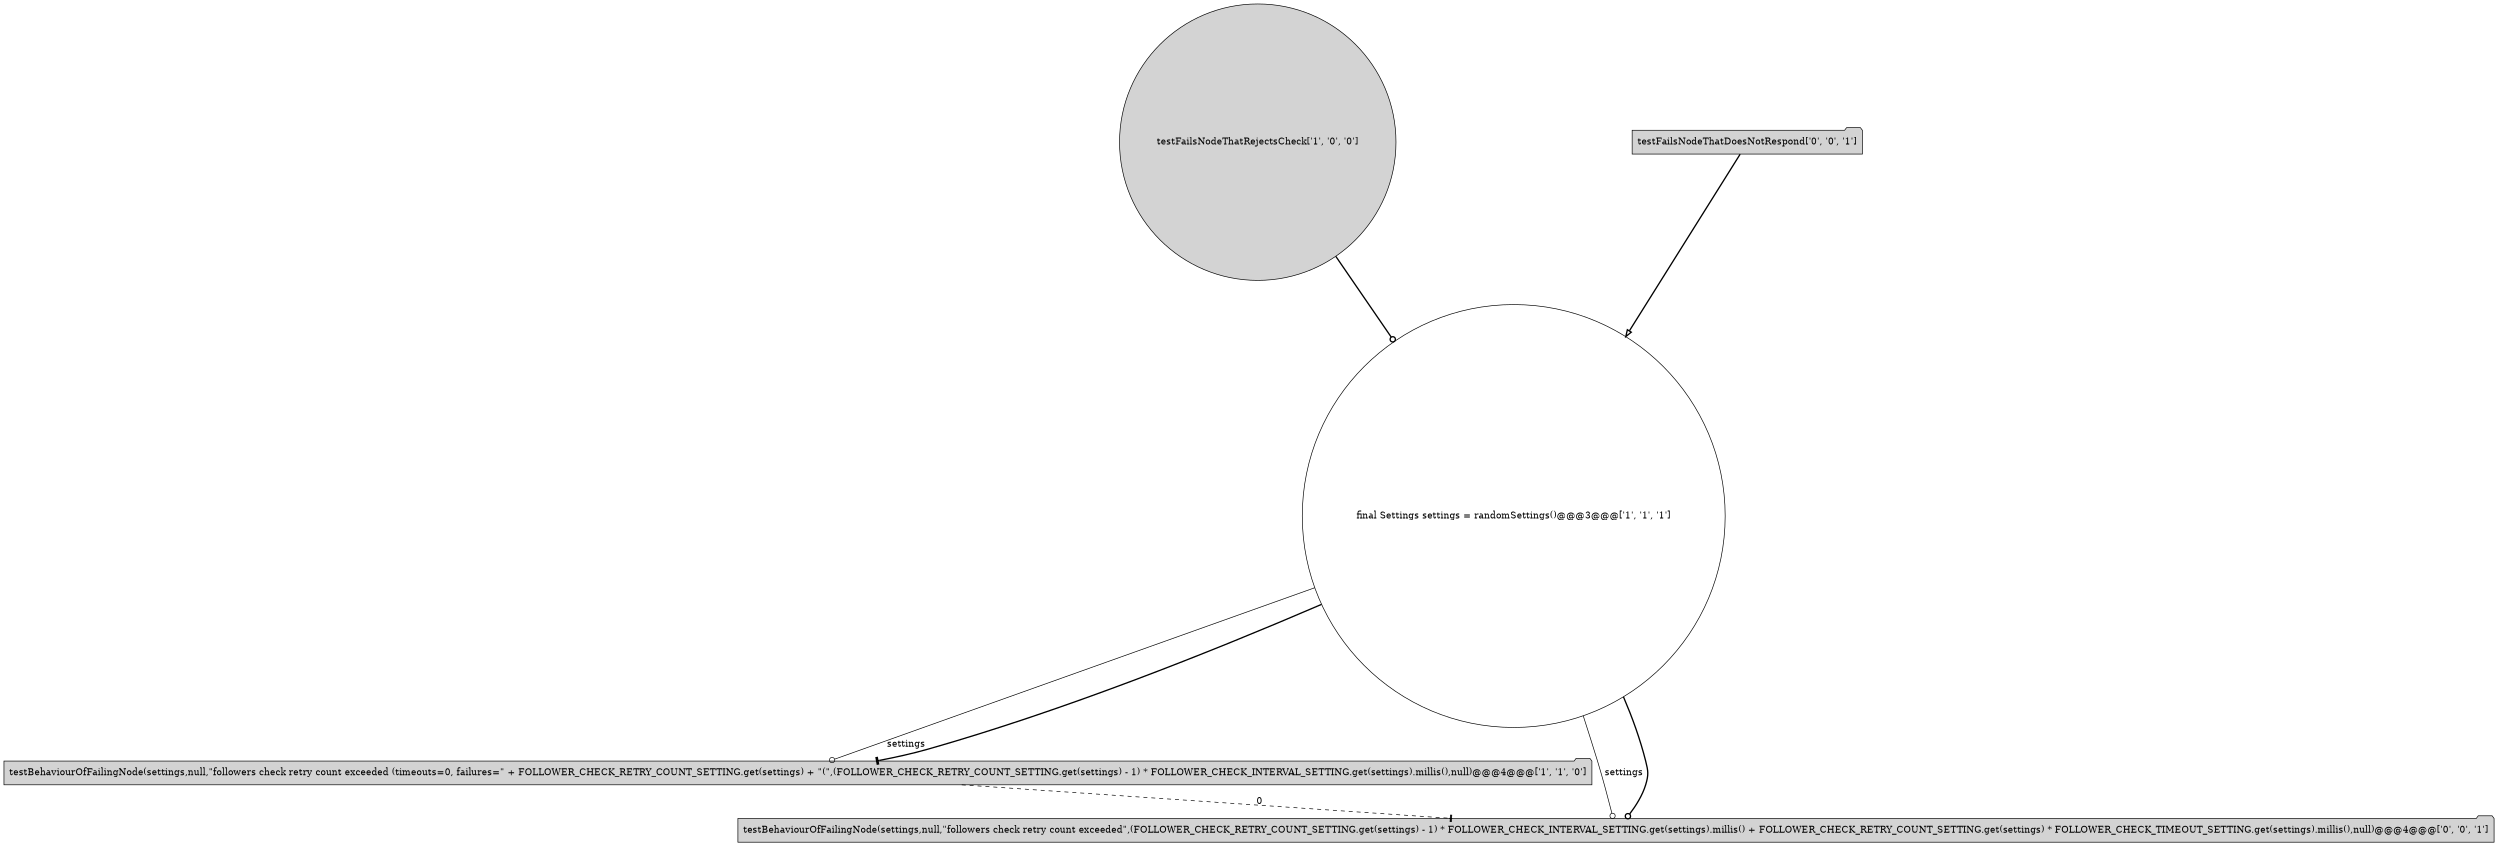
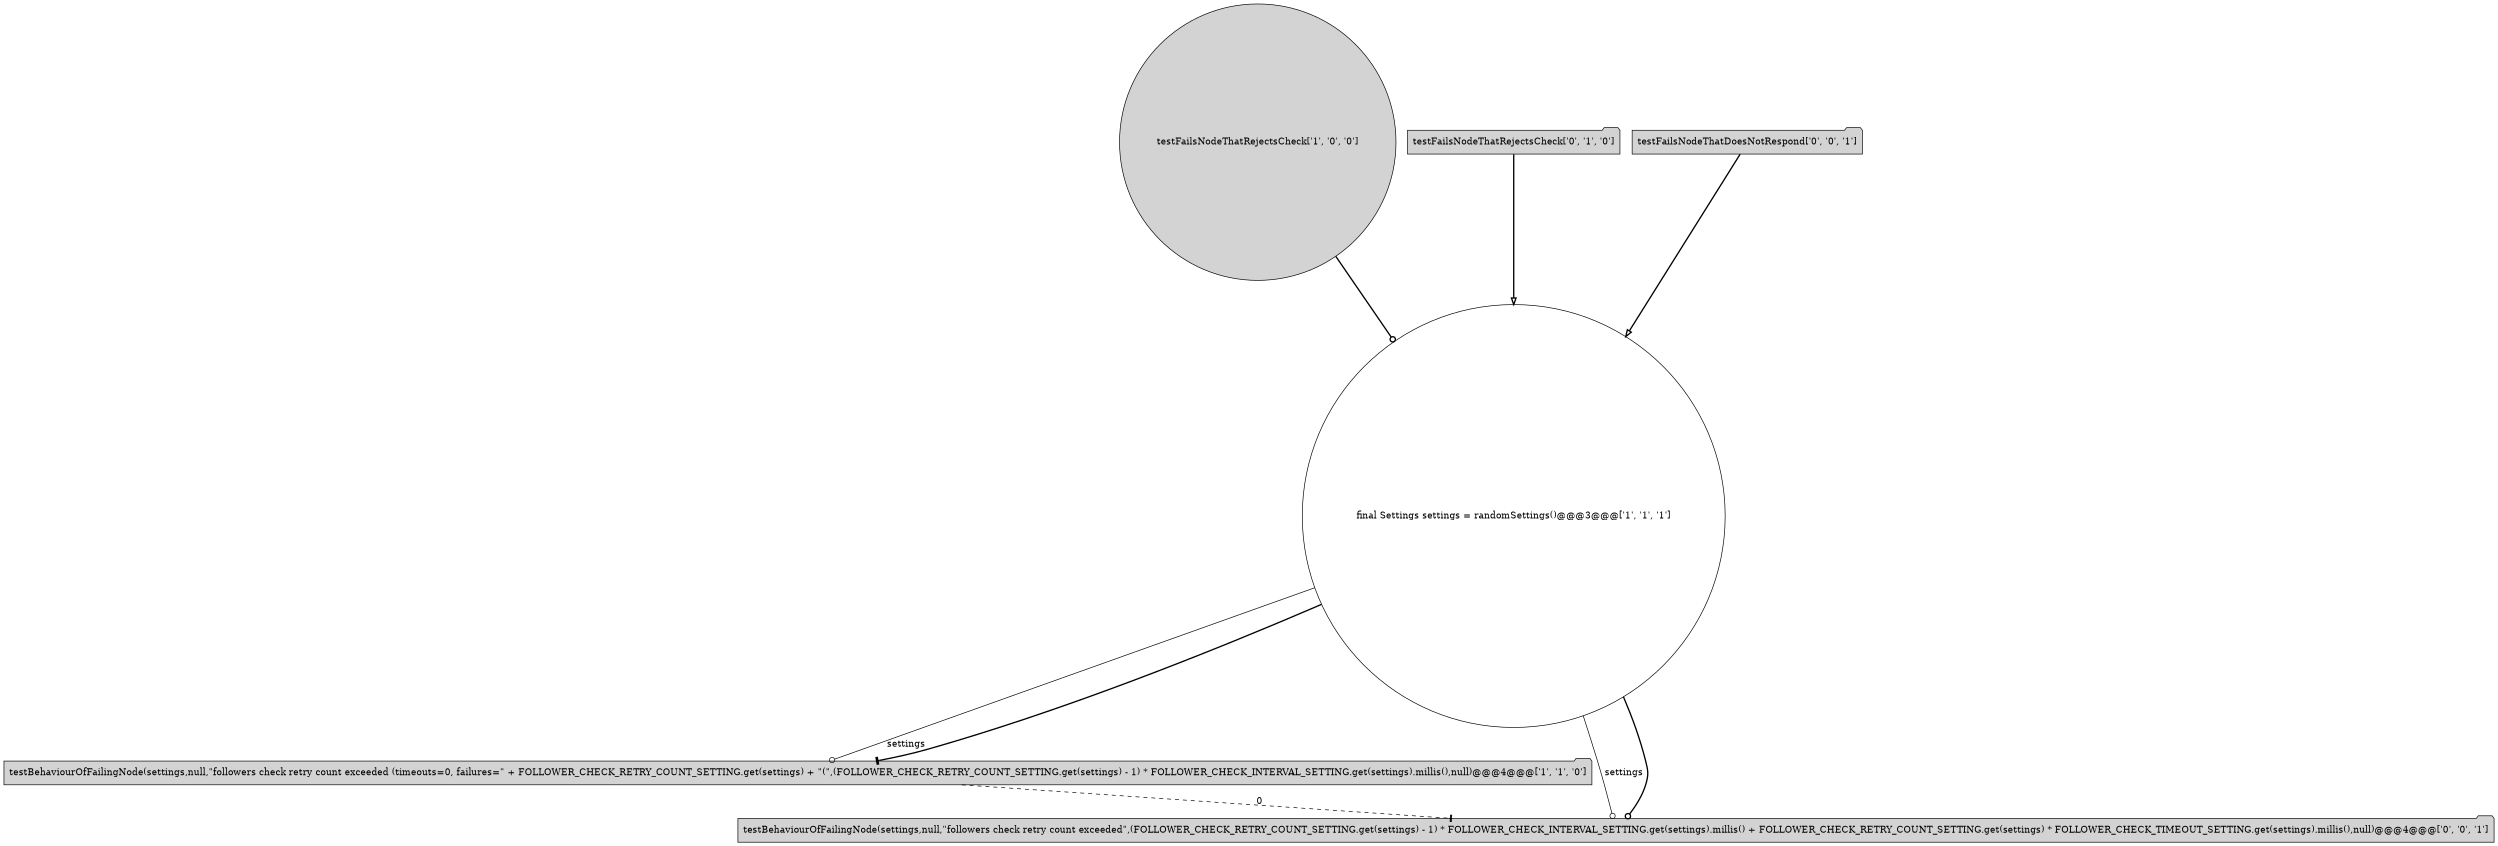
node "testFailsNodeThatRejectsCheck['0', '1', '0']": added
